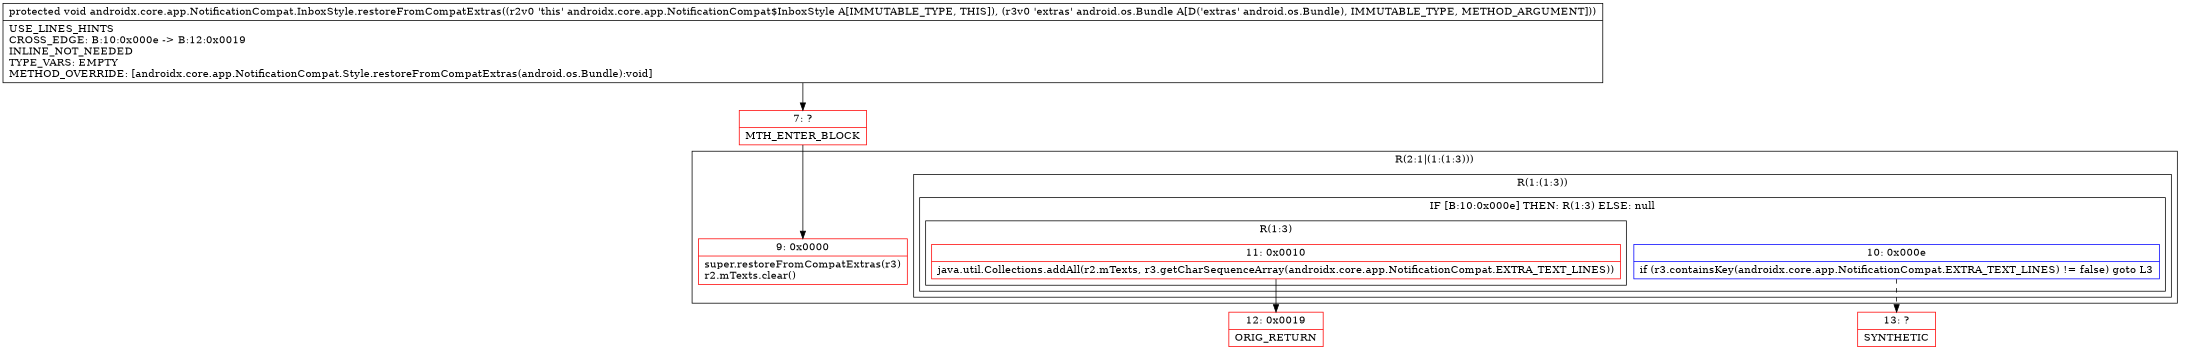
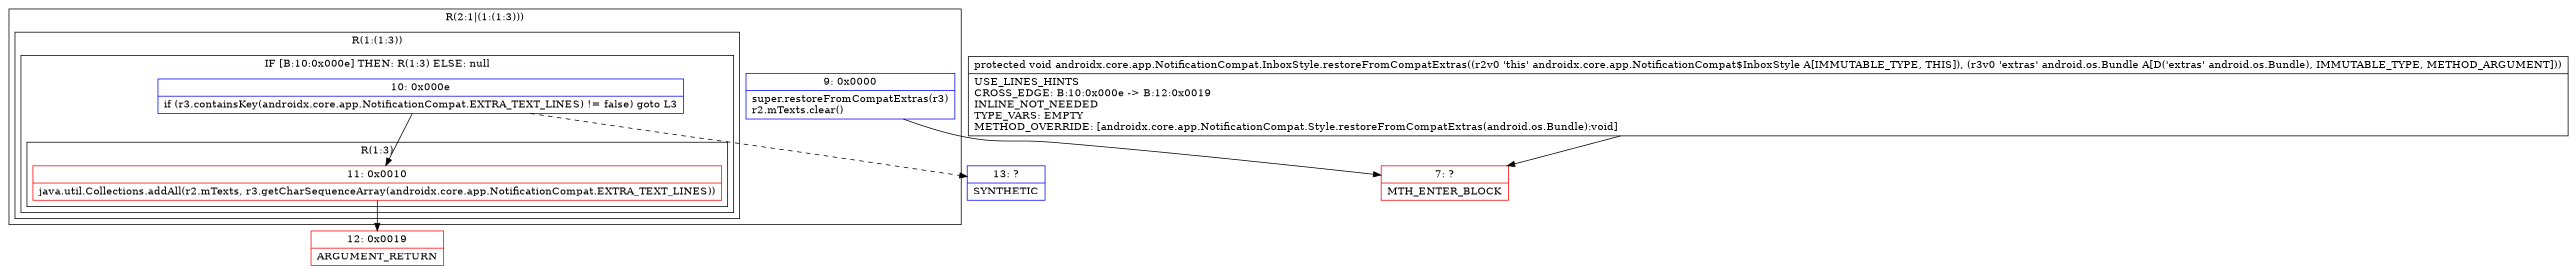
edge "10: 0x000e" -> "11: 0x0010": added
edge "7: ?" -> "9: 0x0000": reversed
node "9: 0x0000": color red -> blue
node "13: ?": color red -> blue
node "12: 0x0019": text "ORIG_RETURN" -> "ARGUMENT_RETURN"
